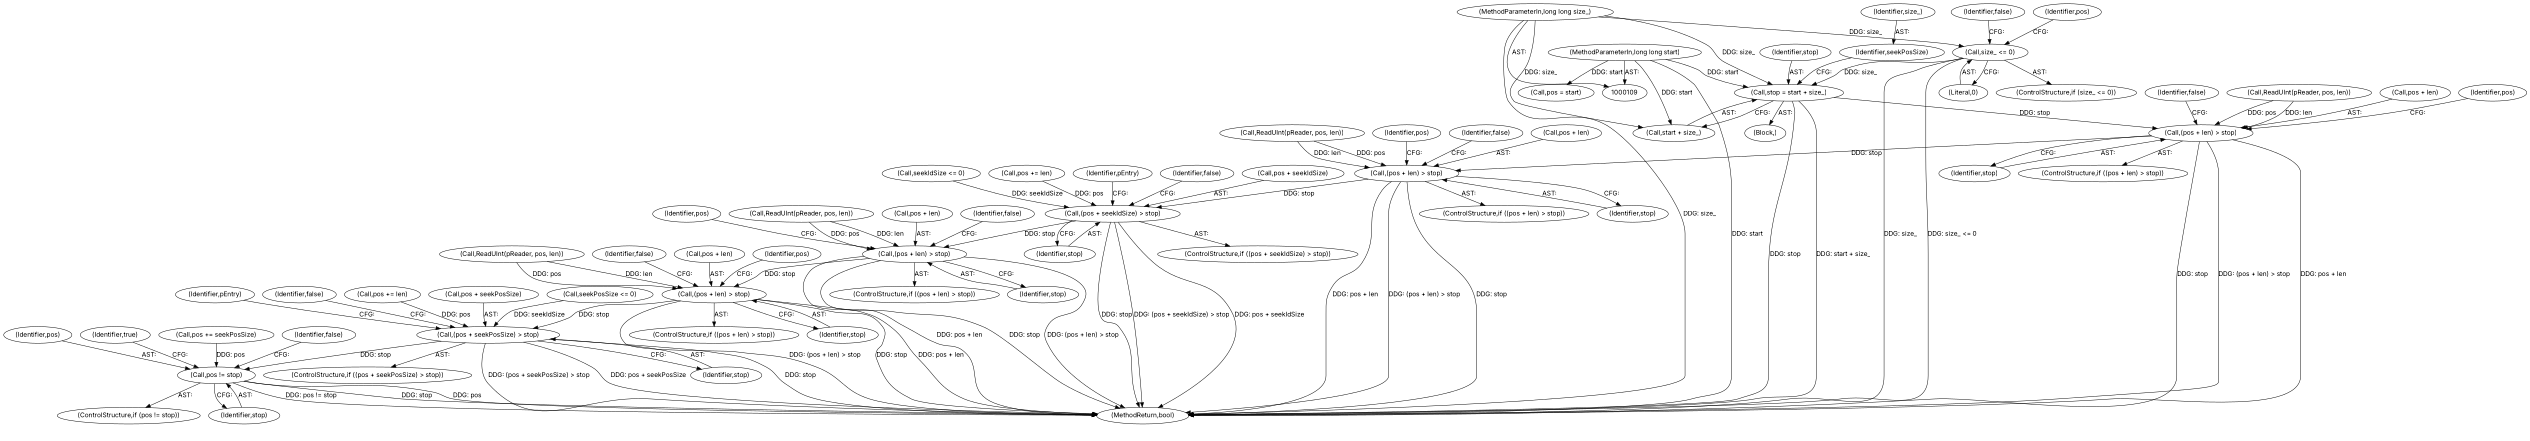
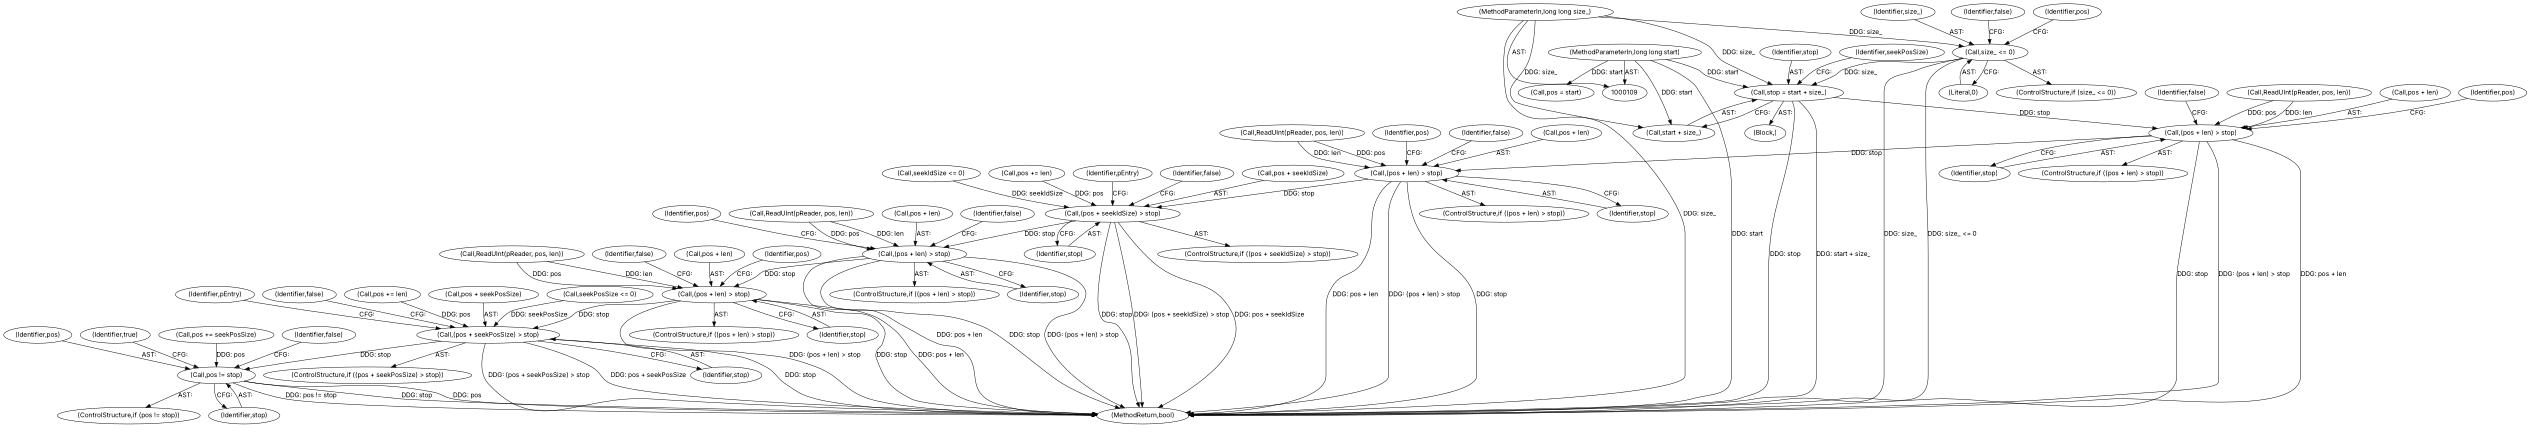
edge "(Identifier,size_)" -> "(Identifier,seekPosSize)": now "(Identifier,size_)" -> "(Call,size_ <= 0)"
edge "(Call,seekPosSize <= 0)" -> "(Call,(pos + seekPosSize) > stop)": label "DDG: seekIdSize" -> "DDG: seekPosSize"
